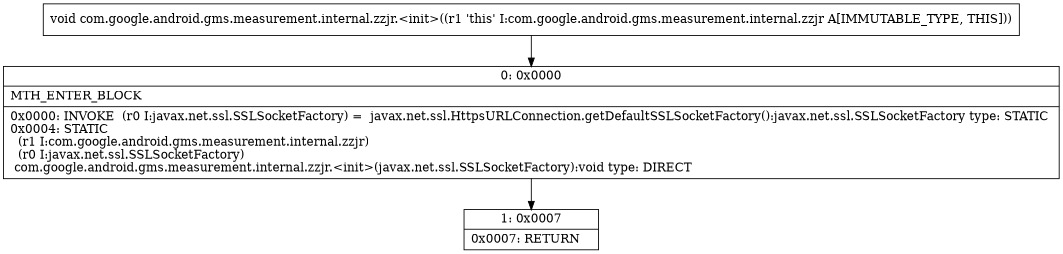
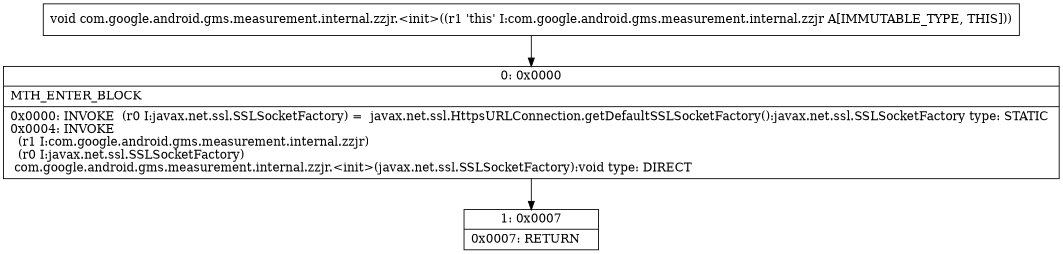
node "0: 0x0000": text "0x0004: STATIC" -> "0x0004: INVOKE"
